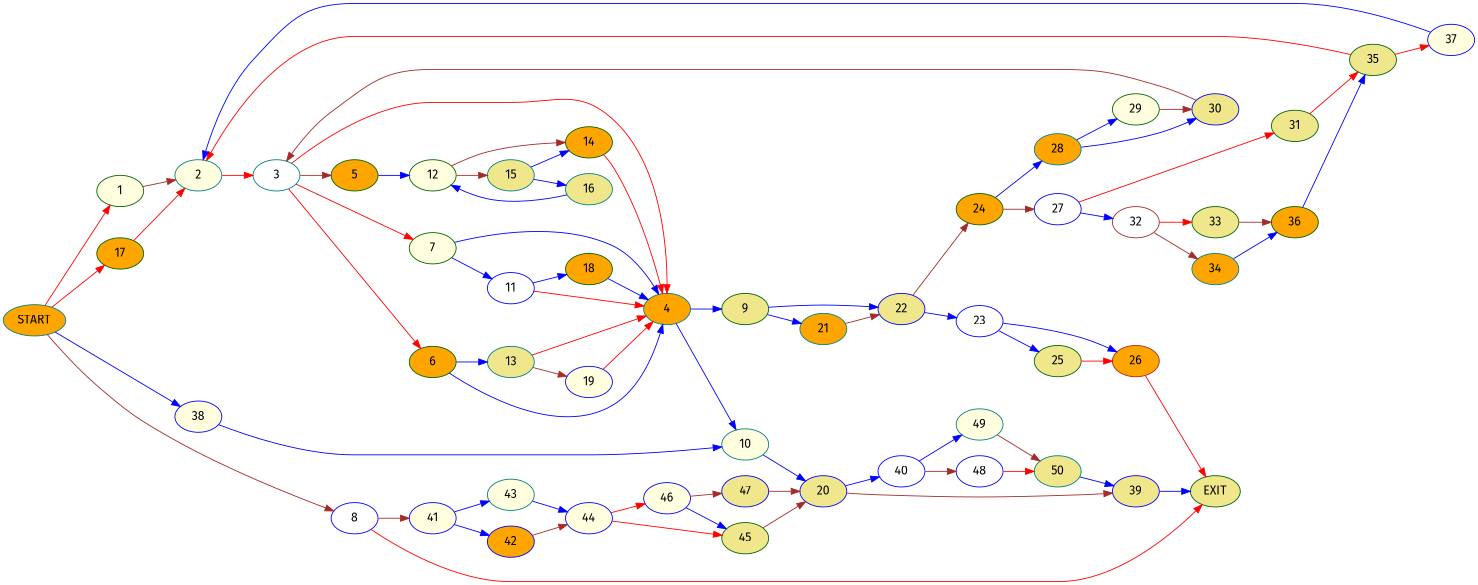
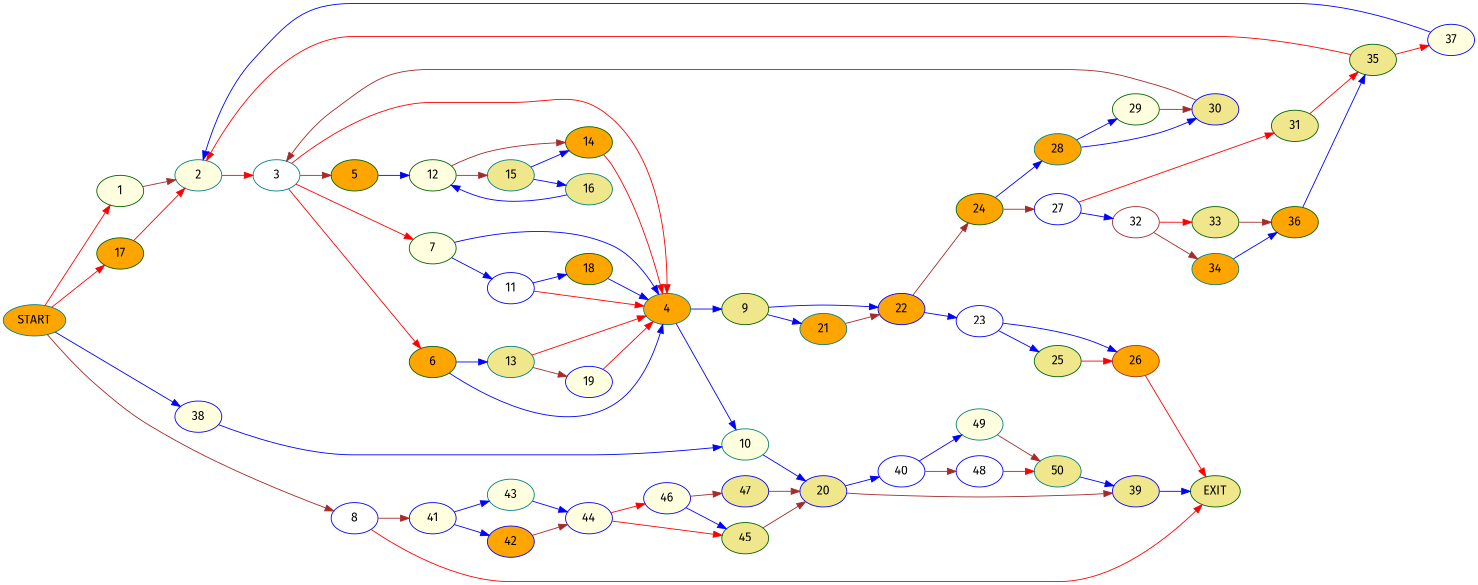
node "22": fillcolor khaki -> orange
